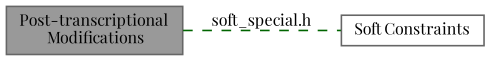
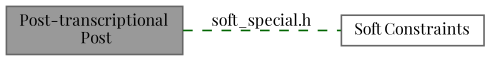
node "Post-transcriptional Modifications": label "Post-transcriptional Modifications" -> "Post-transcriptional Post"
